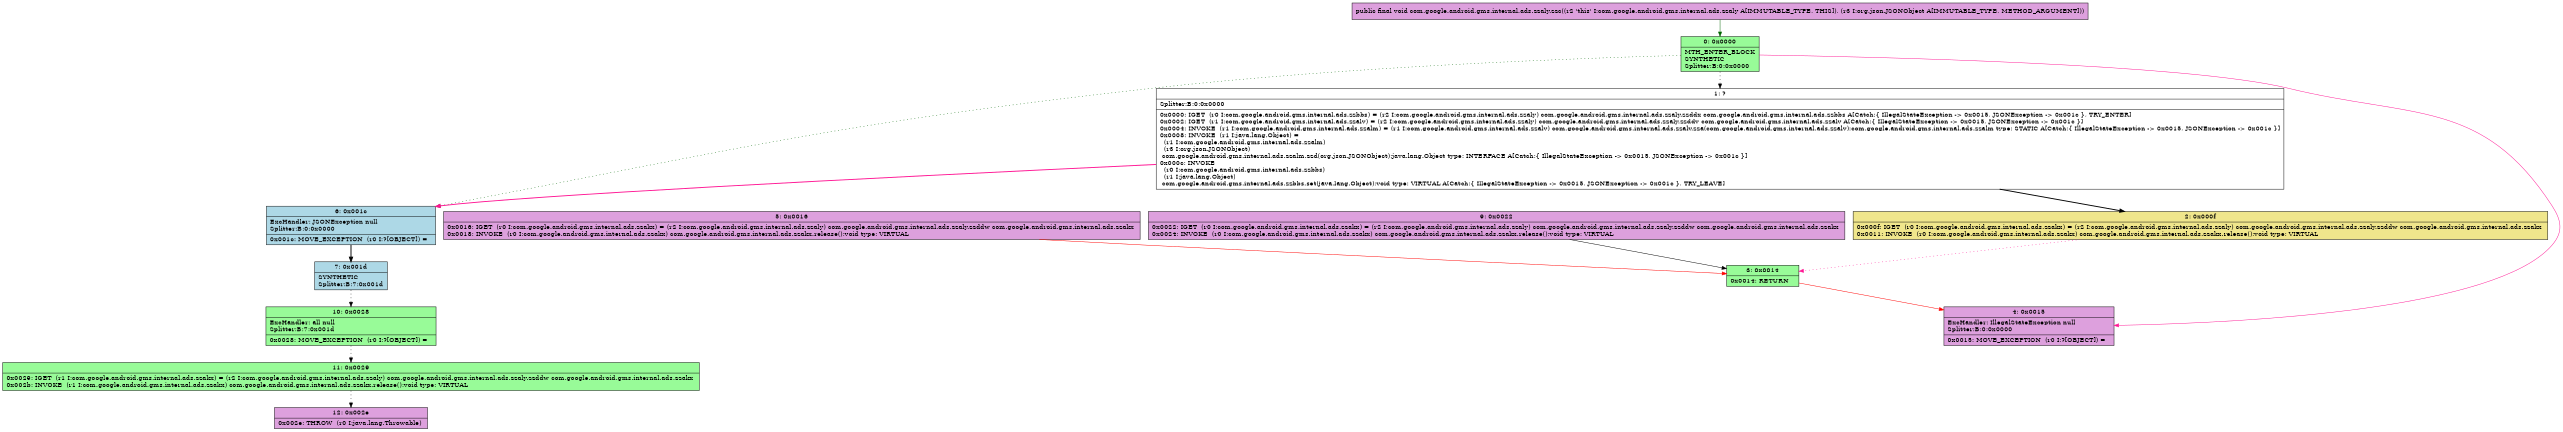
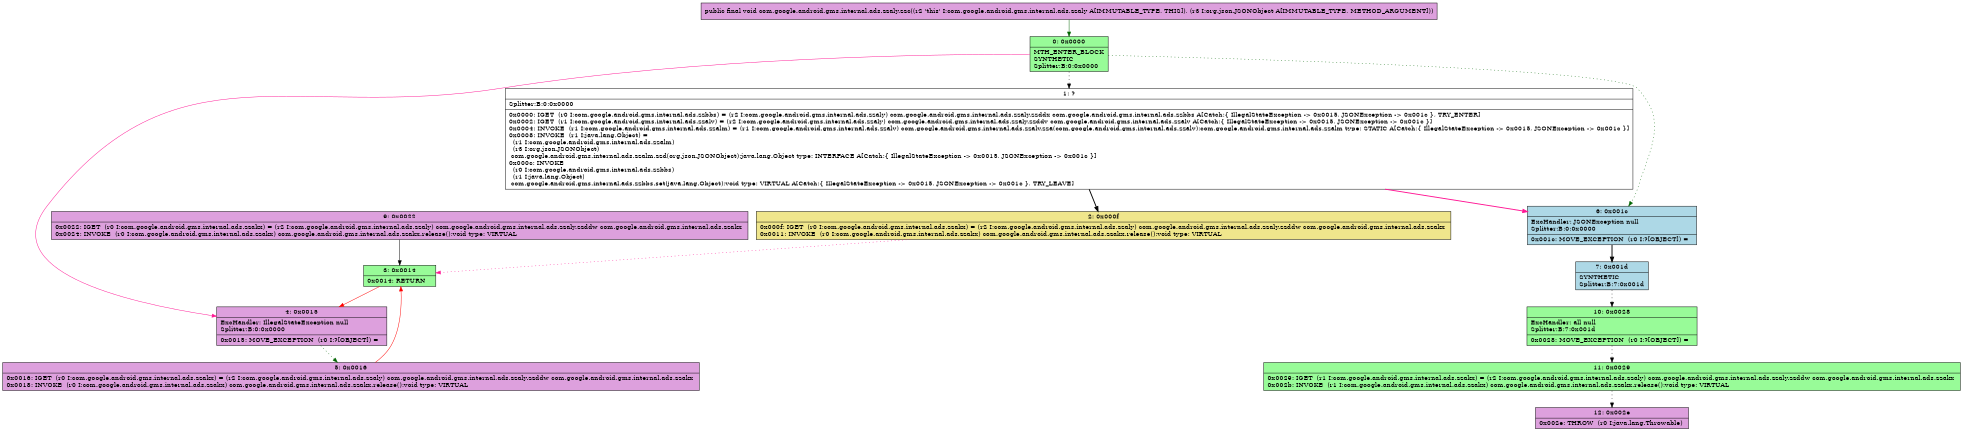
edge "4: 0x0015" -> "5: 0x0016": added
